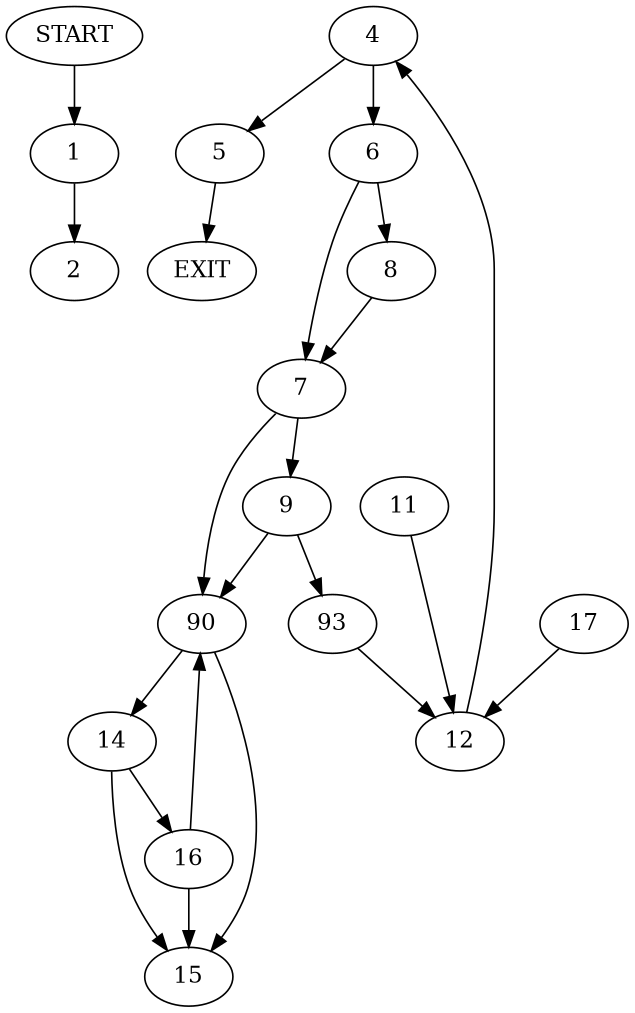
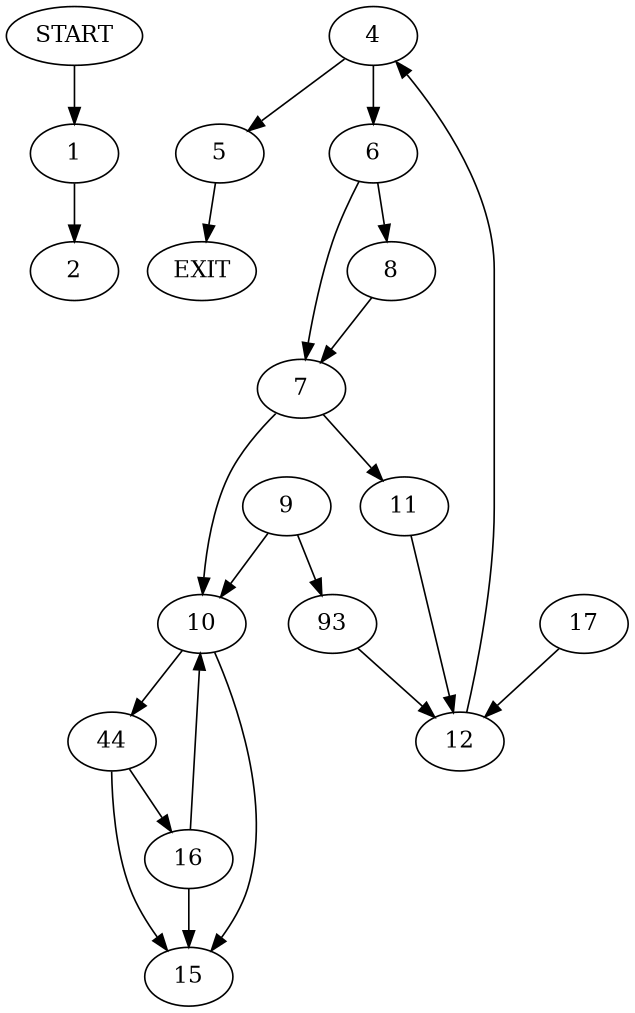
edge "7" -> "9": now "7" -> "11"
node "90": label "90" -> "10"
node "14": label "14" -> "44"
